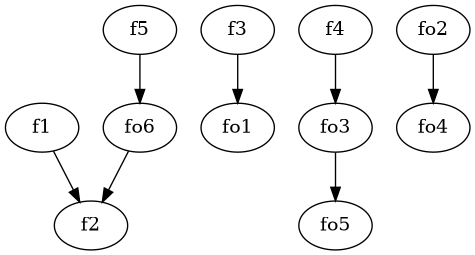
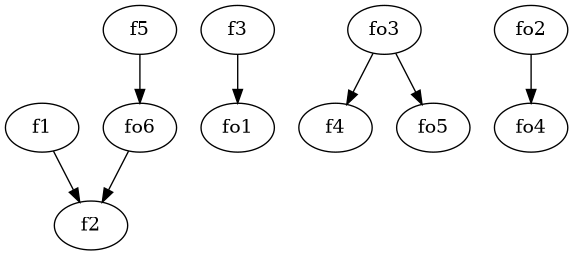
edge "f4" -> "fo3": reversed
